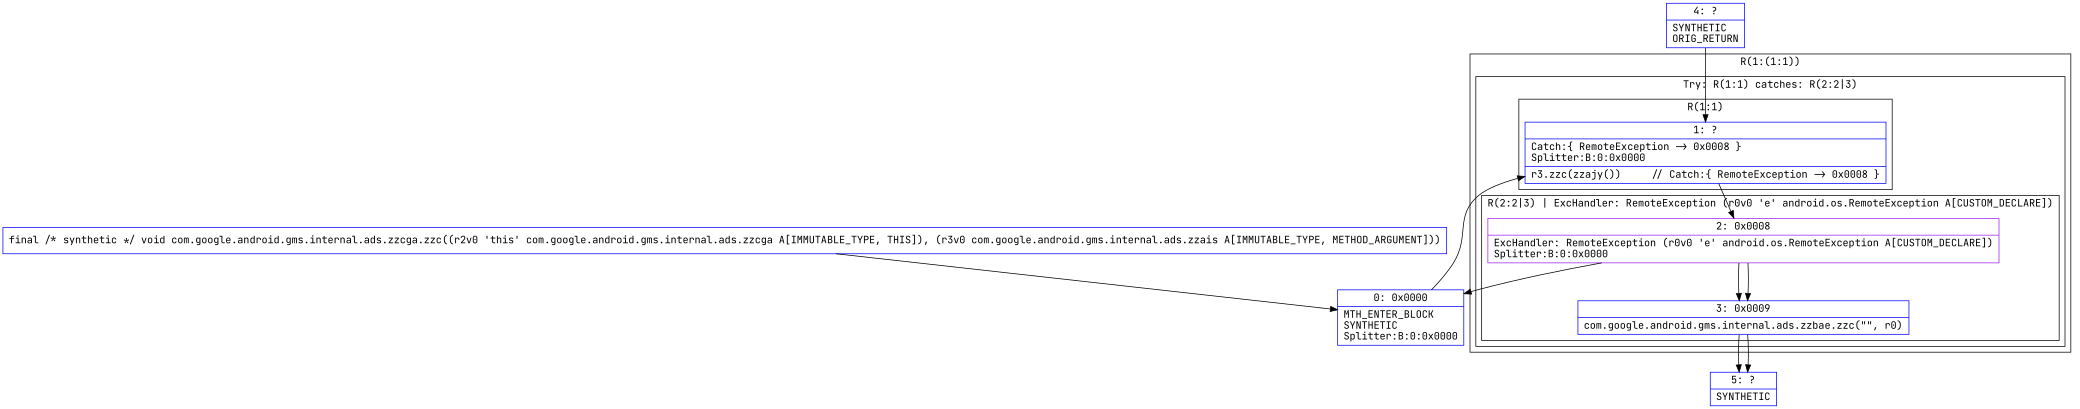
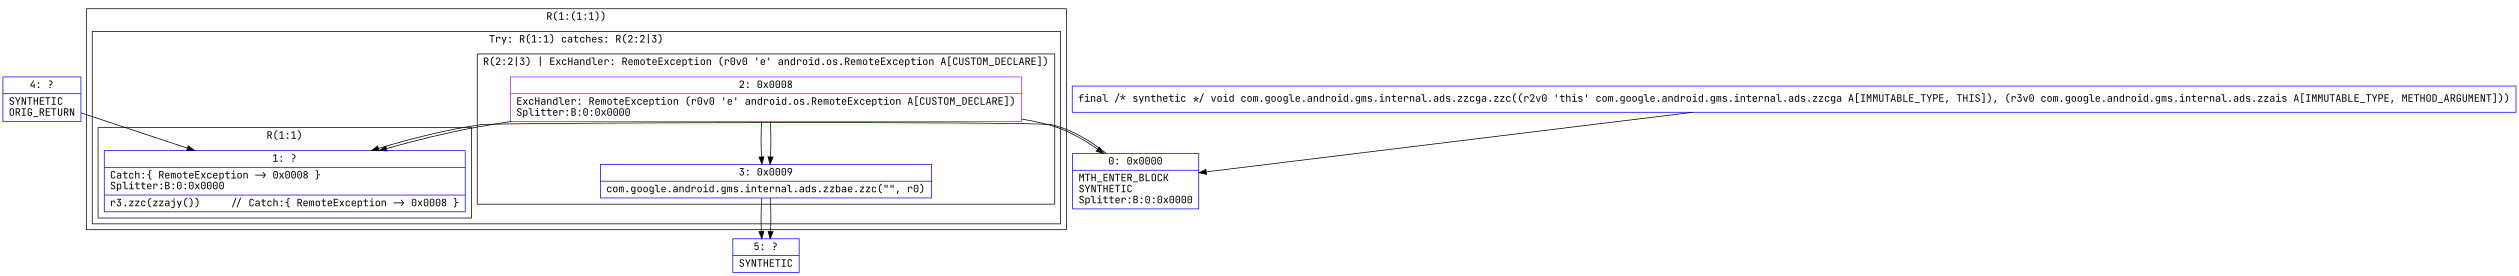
edge "1: ?" -> "2: 0x0008": reversed
